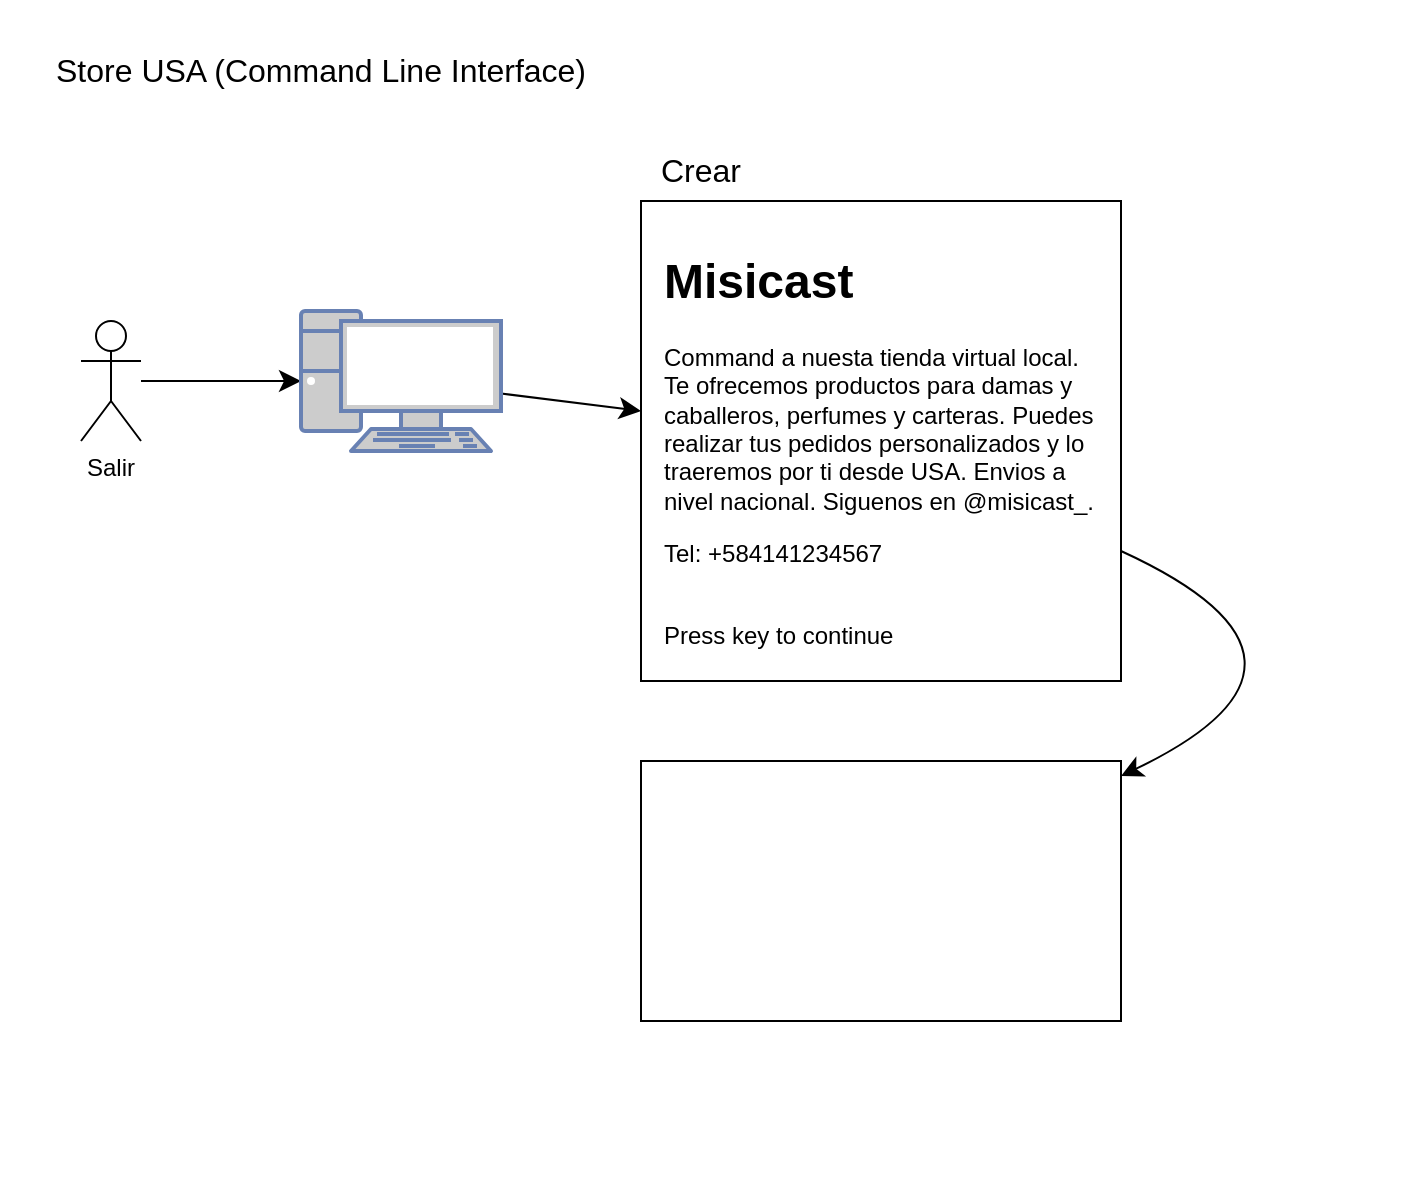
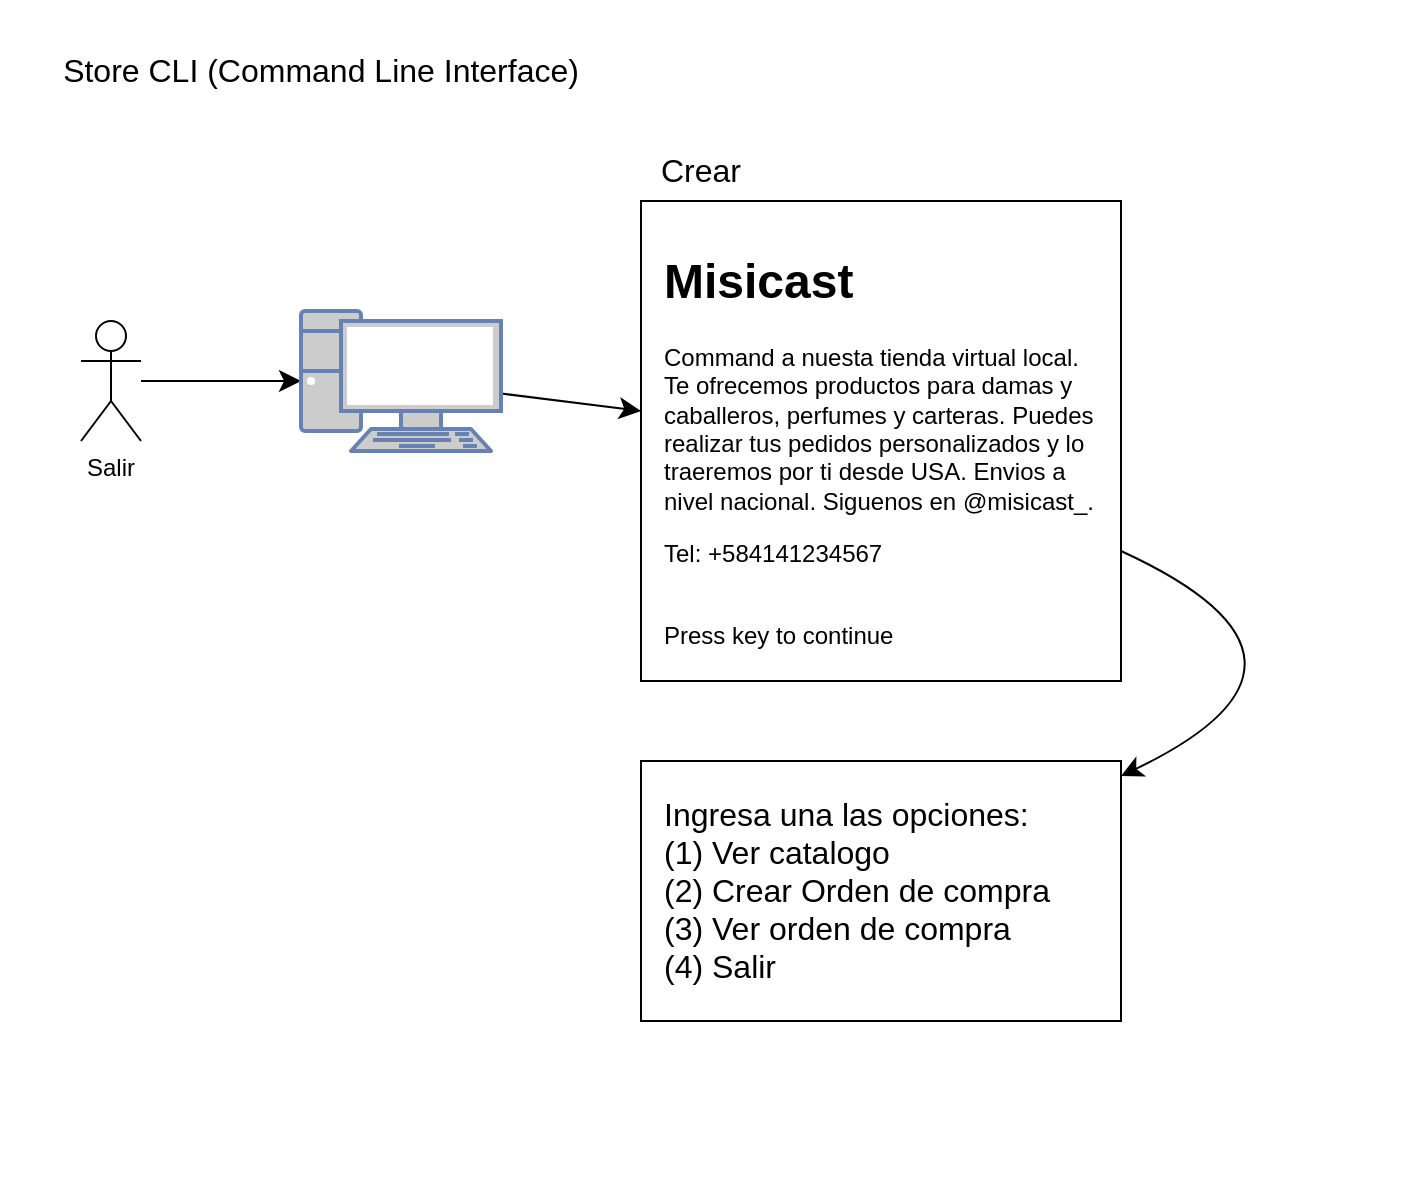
node "Store USA (Command Line Interface)": label "Store USA (Command Line Interface)" -> "Store CLI (Command Line Interface)"
node "Ingresa una las opciones: (1) Ver catalogo (2) Crear Orden de compra (3) Ver orden de compra (4) Salir": added
